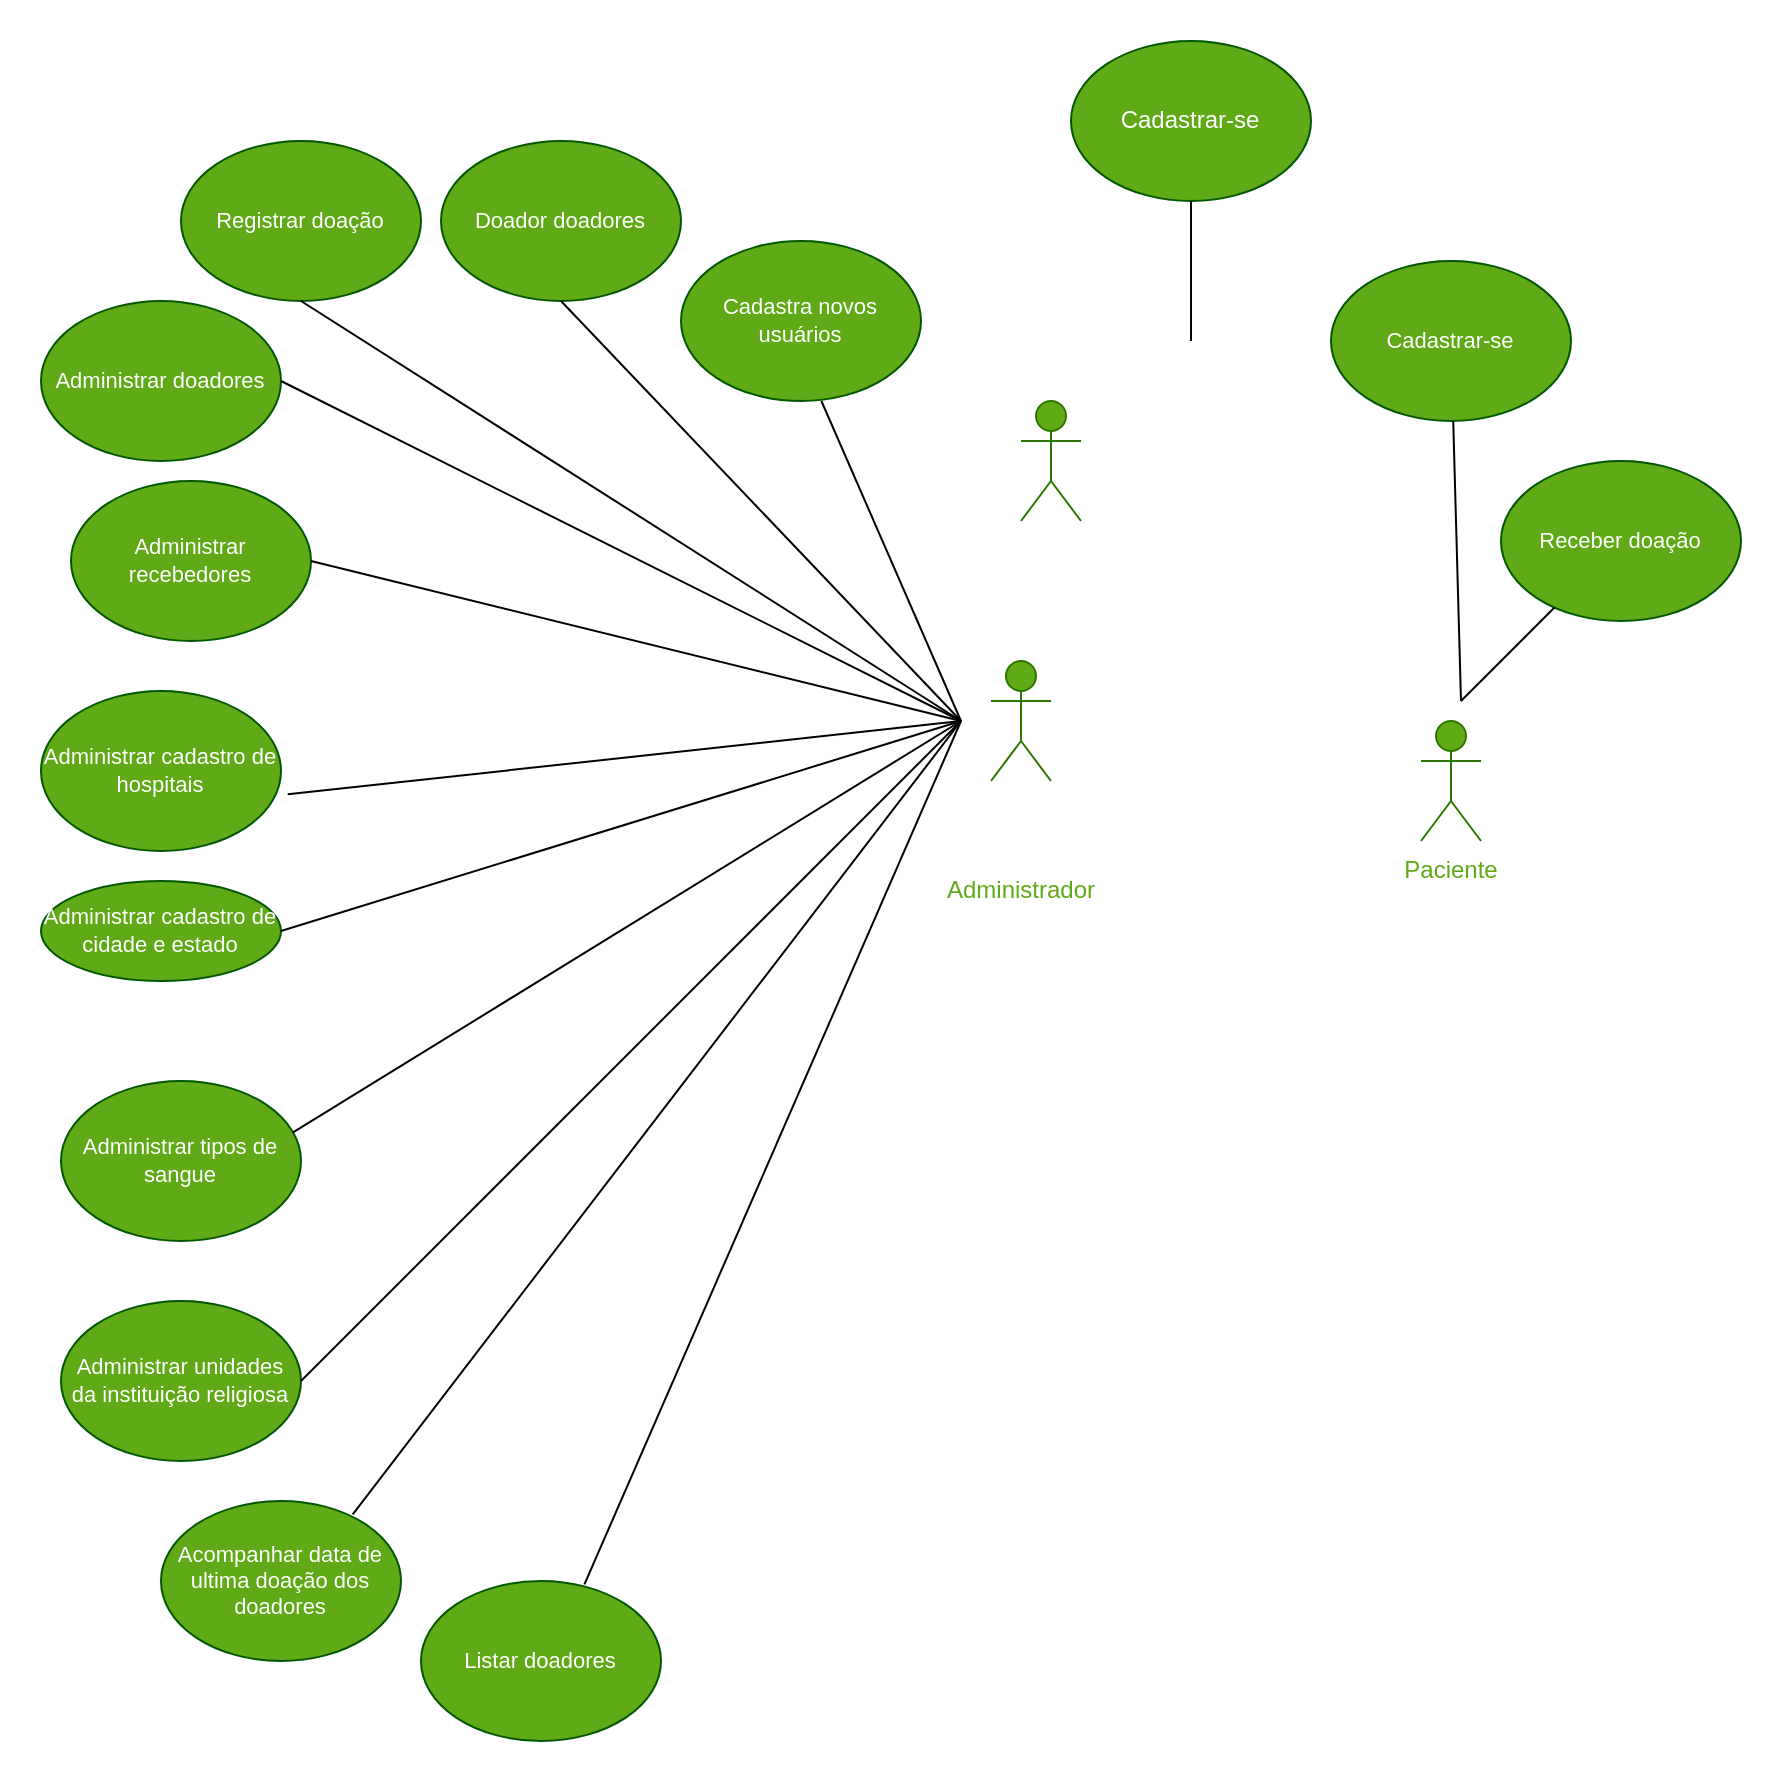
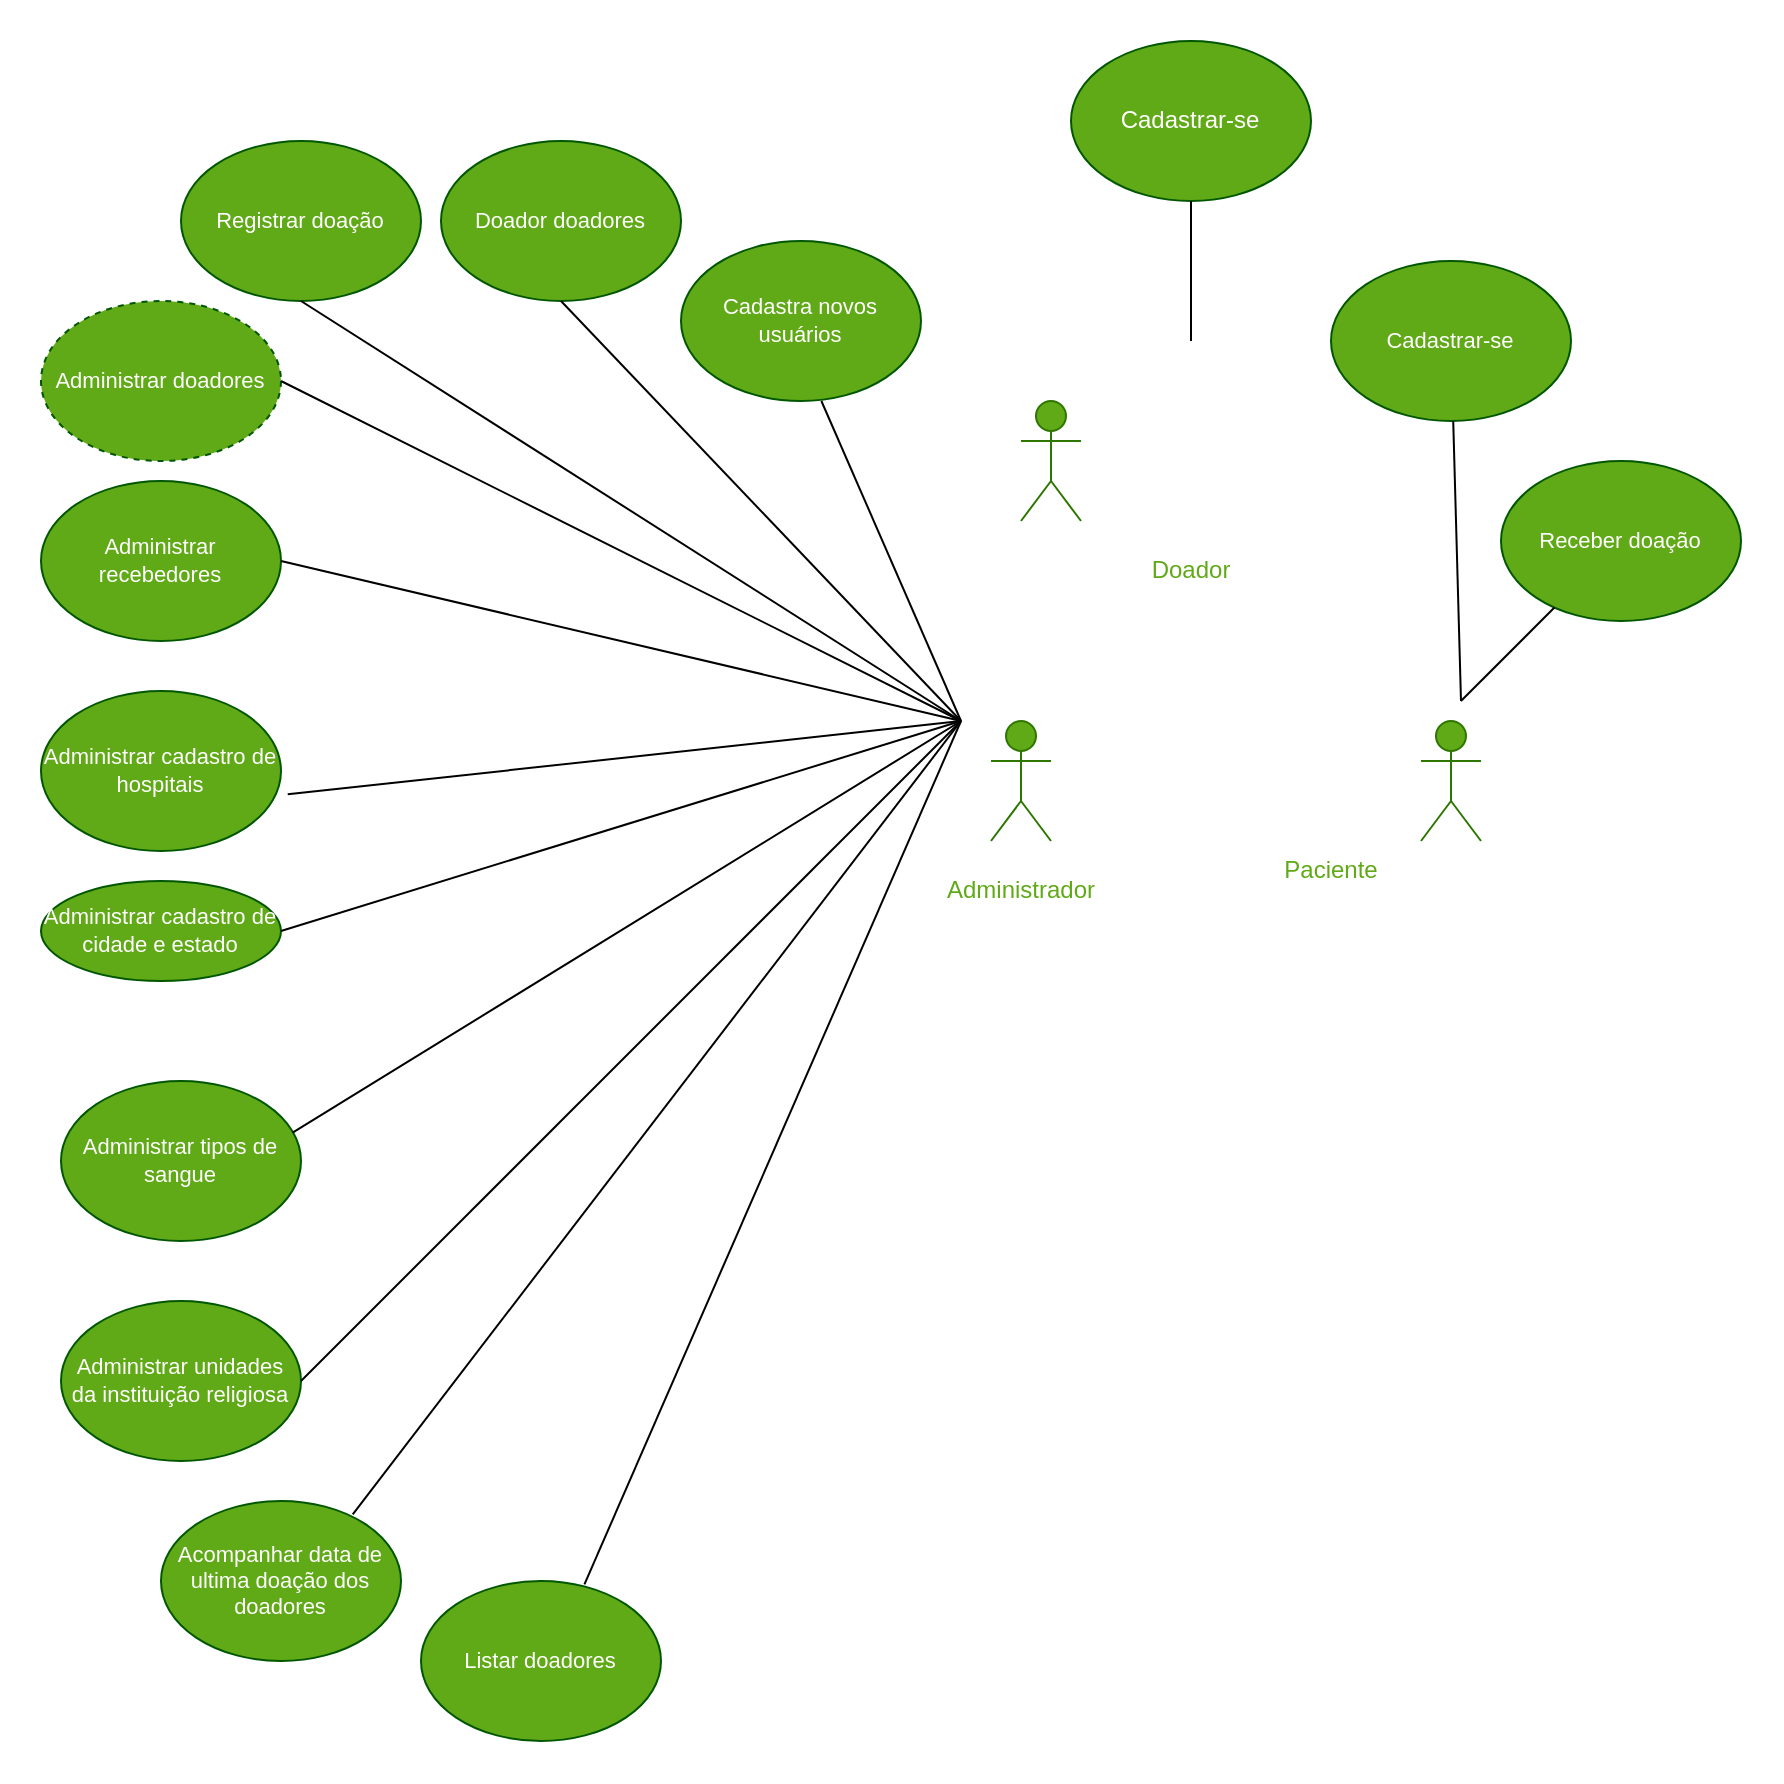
node "Administrar doadores": style solid -> dashed
node "Administrar recebedores": moved (191, 561) -> (161, 561)
node "Doador": added
node "Adminsitrador": moved (1021, 721) -> (1021, 781)
node "Paciente": moved (1451, 871) -> (1331, 871)
